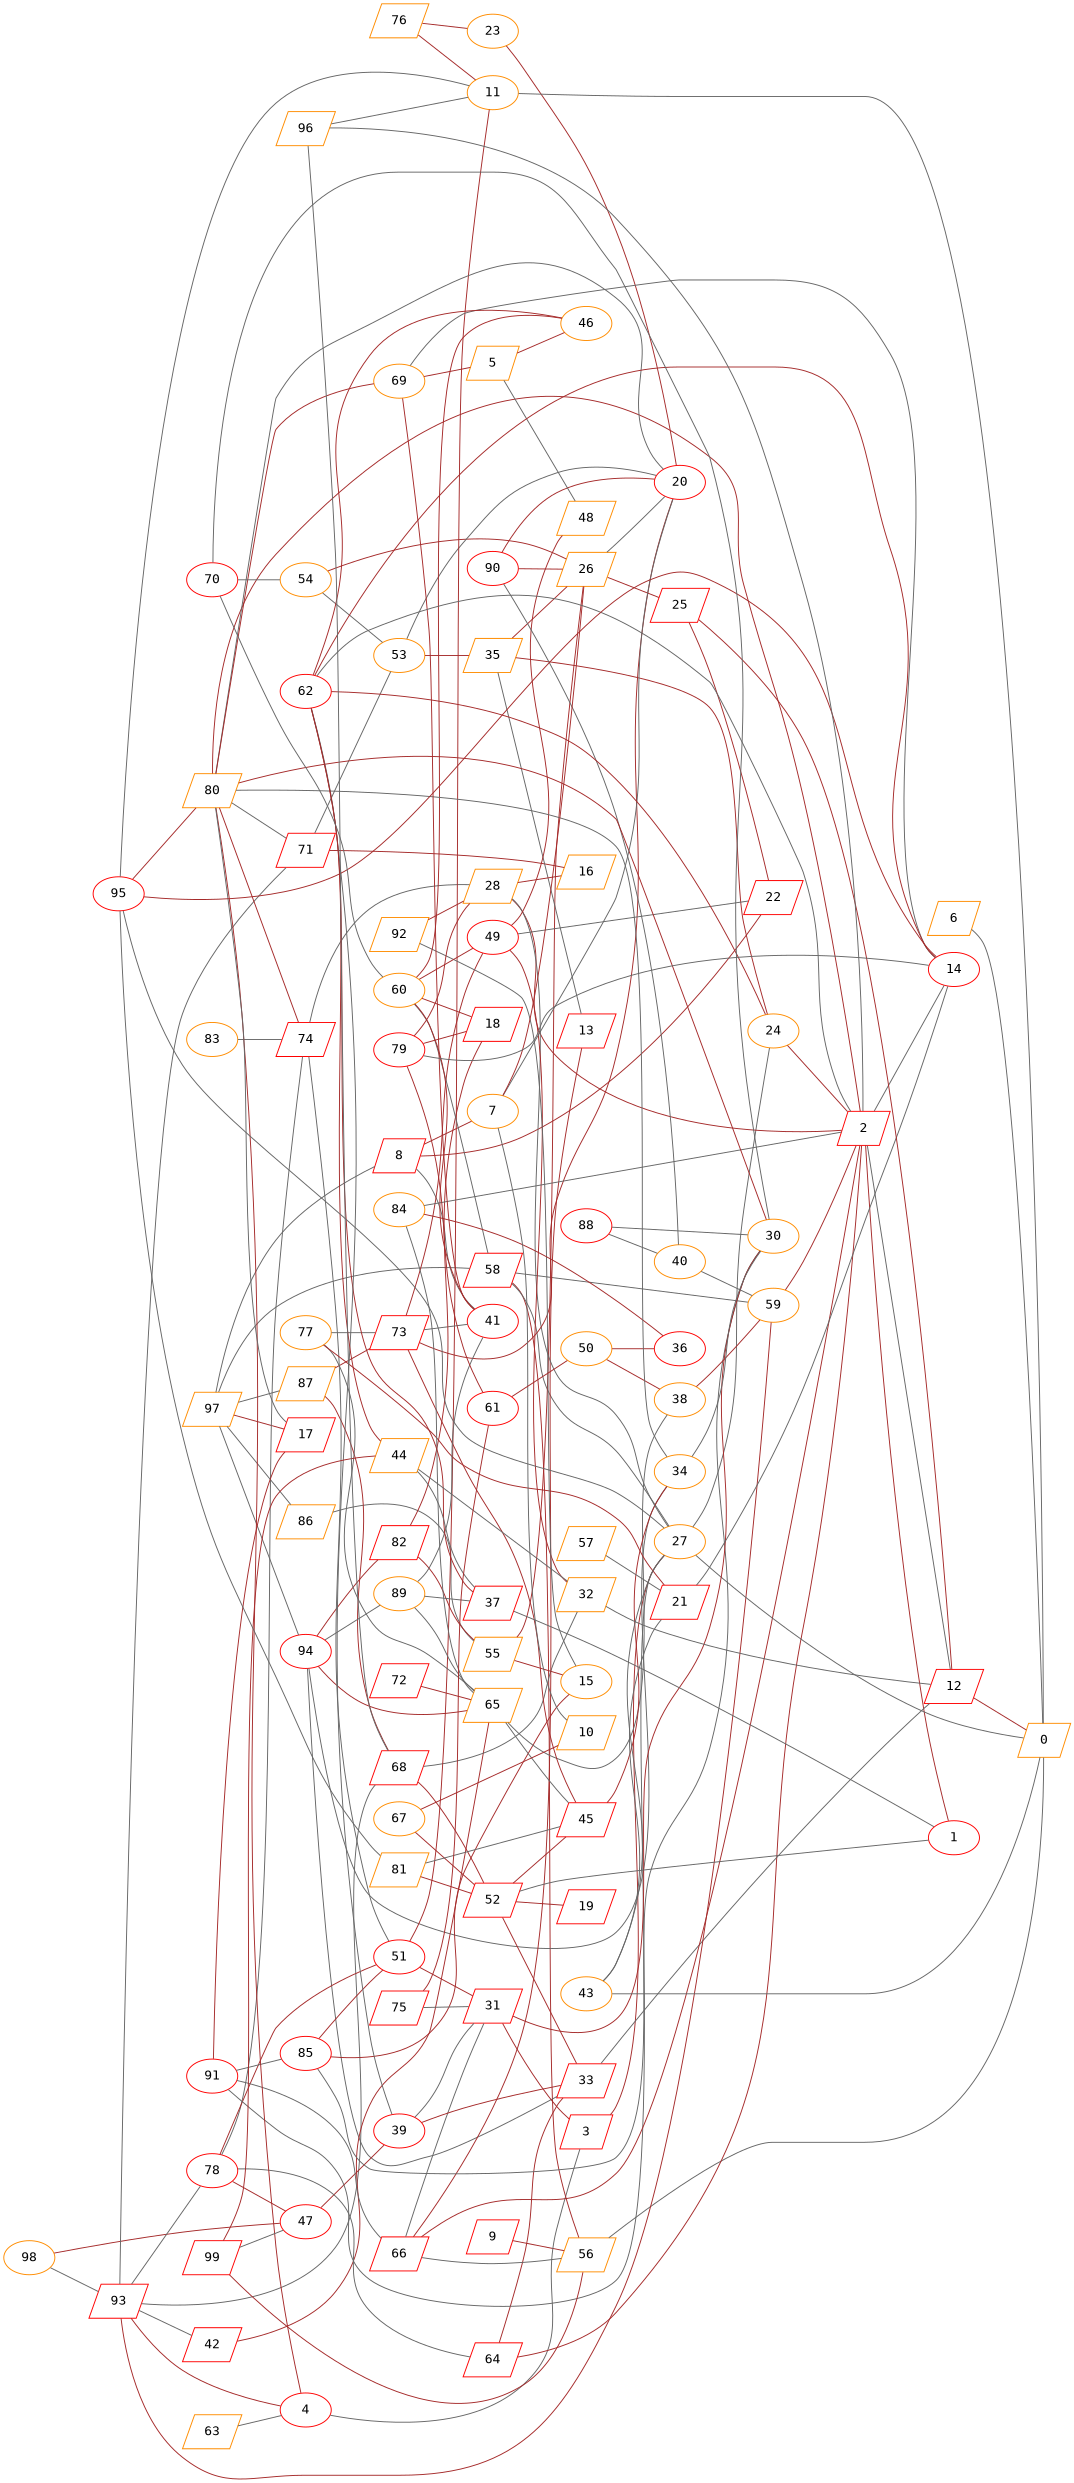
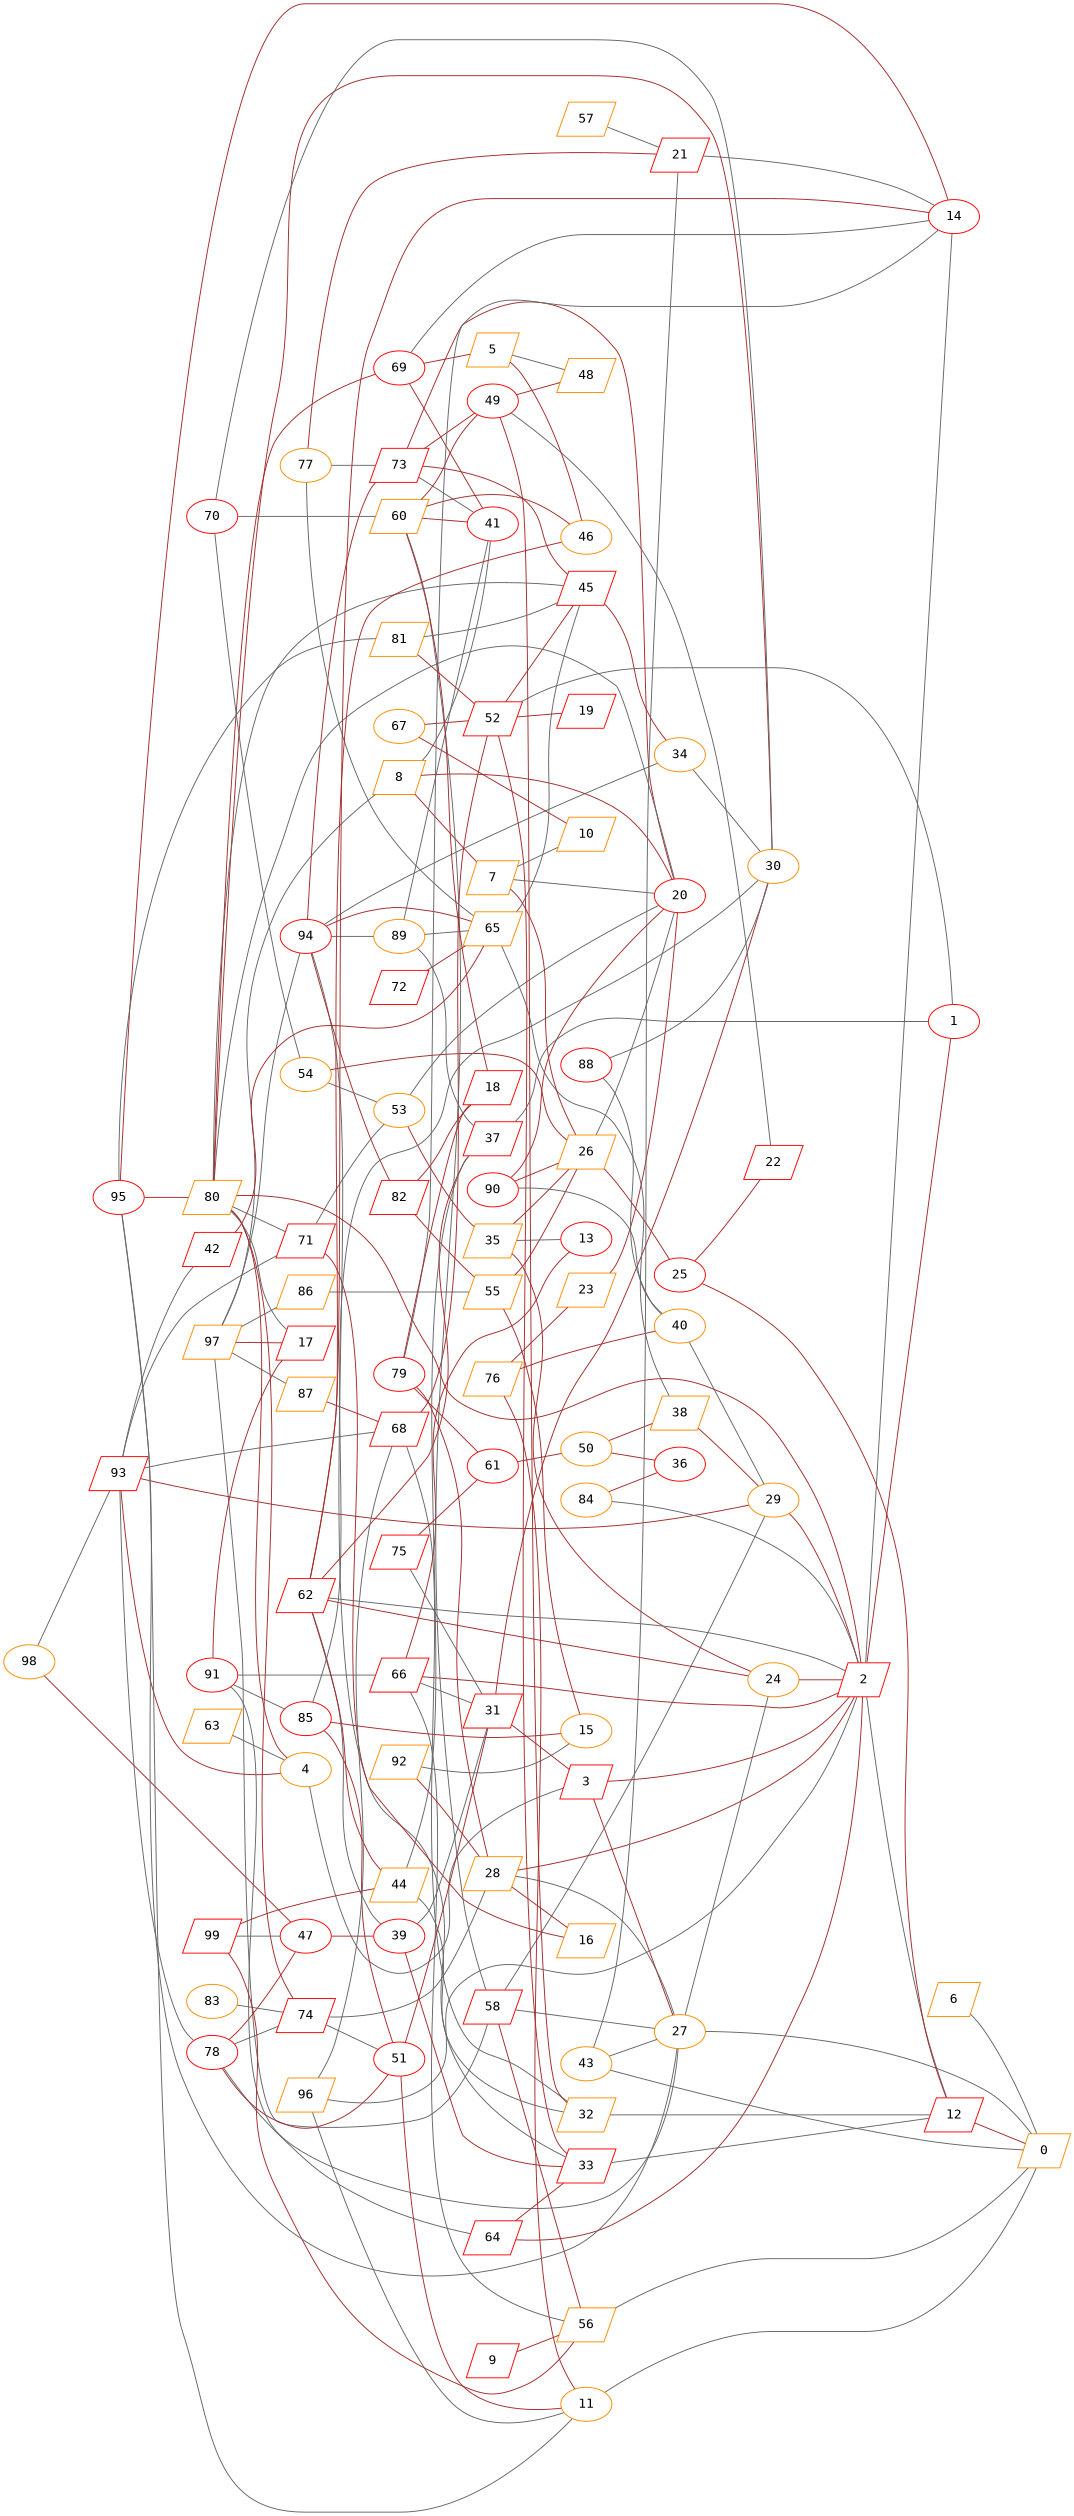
node "23": shape ellipse -> parallelogram
node "69": color darkorange -> red
node "25": shape parallelogram -> ellipse
node "62": shape ellipse -> parallelogram
edge "80" -- "34": now "80" -- "45"
node "60": shape ellipse -> parallelogram
node "13": shape parallelogram -> ellipse
edge "22" -- "8": now "20" -- "8"
node "7": shape ellipse -> parallelogram
node "8": color red -> darkorange
node "59": label "59" -> "29"
edge "40" -- "76": added
edge "73" -- "87": now "73" -- "94"
edge "84" -- "65": removed
node "38": shape ellipse -> parallelogram
edge "2" -- "3": added
node "4": color red -> darkorange
